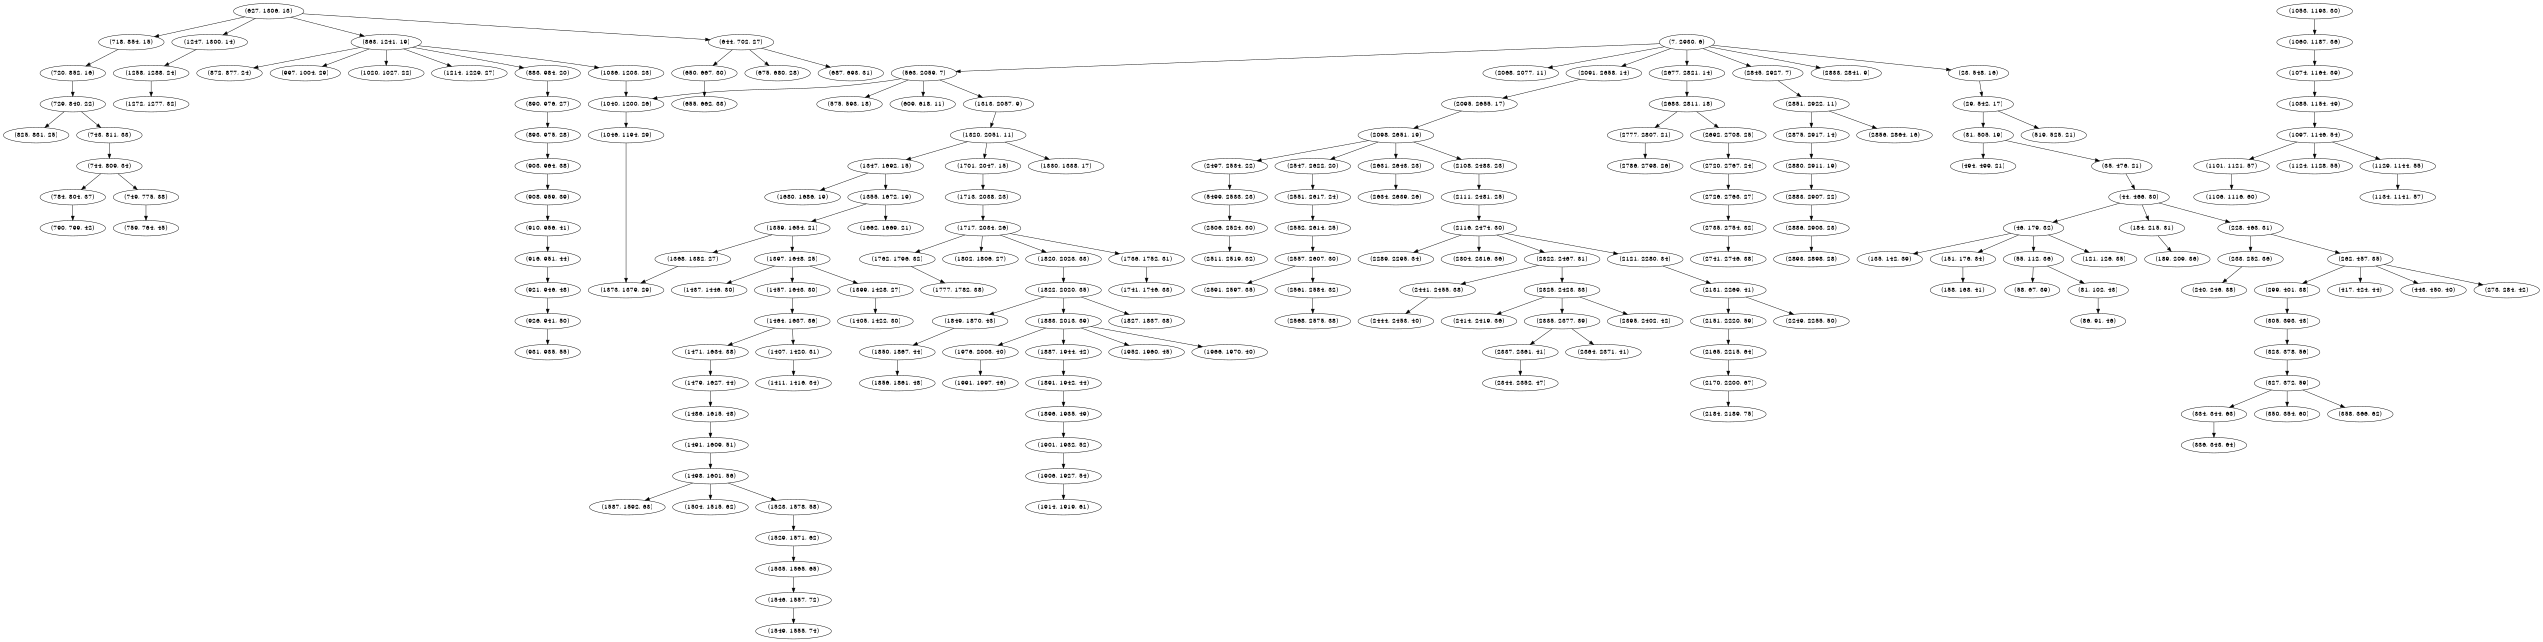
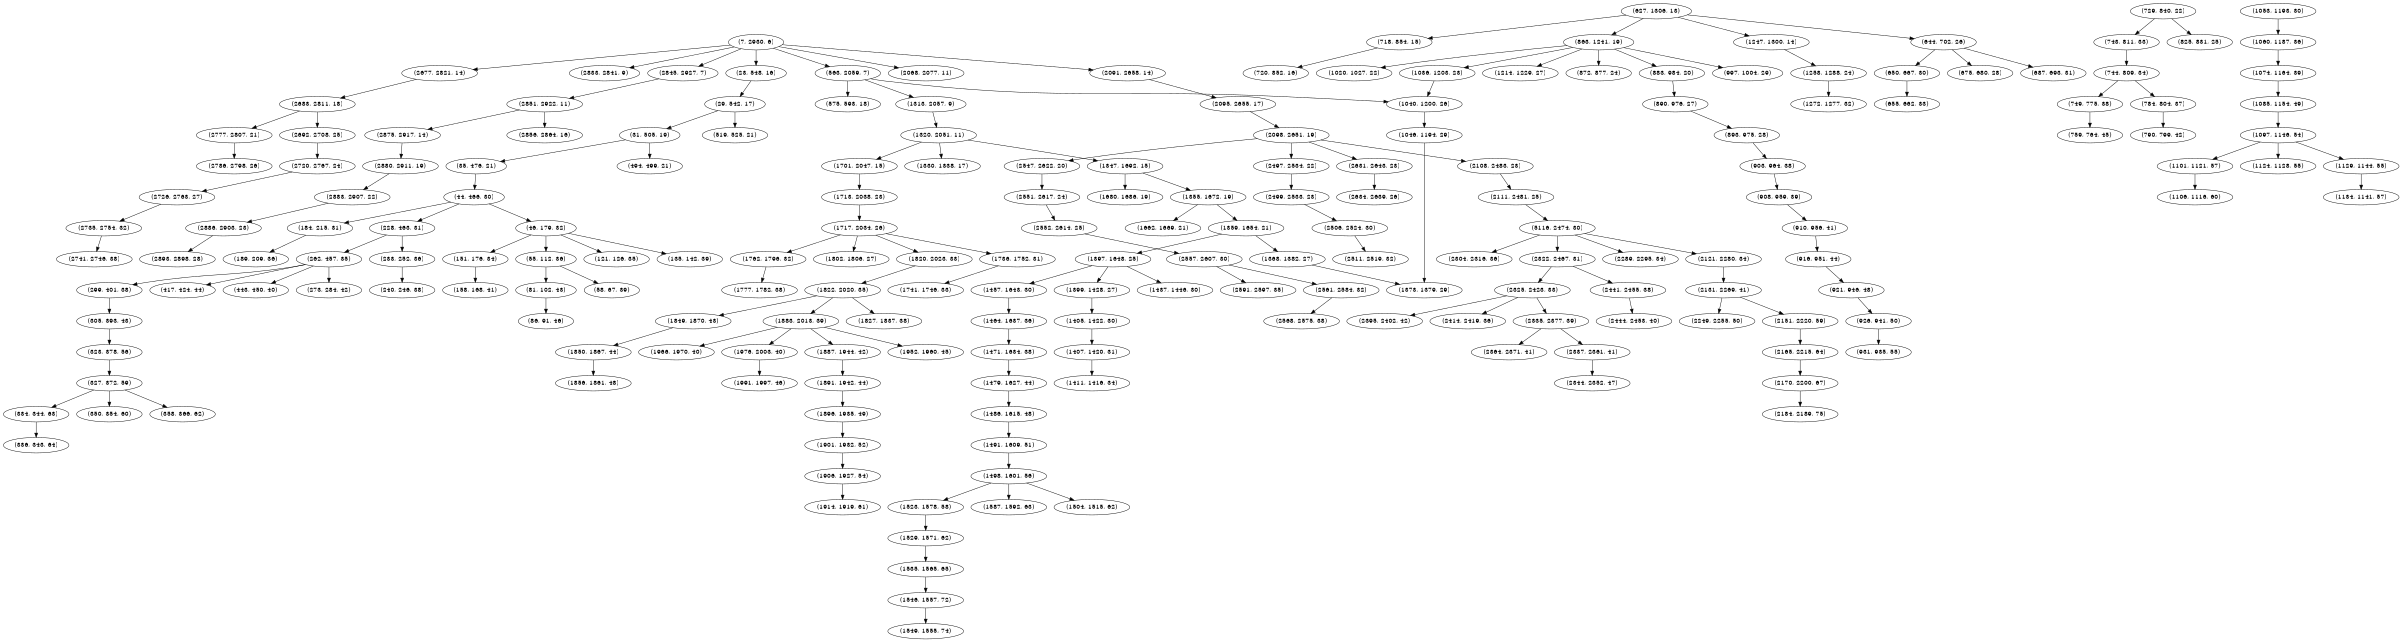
node "(644, 702, 27)": label "(644, 702, 27)" -> "(644, 702, 26)"
edge "(720, 852, 16)" -> "(729, 840, 22)": removed
node "(609, 618, 11)": removed
node "(5499, 2533, 23)": label "(5499, 2533, 23)" -> "(2499, 2533, 23)"
node "(2116, 2474, 30)": label "(2116, 2474, 30)" -> "(5116, 2474, 30)"
edge "(1464, 1637, 36)" -> "(1407, 1420, 31)": now "(1405, 1422, 30)" -> "(1407, 1420, 31)"
